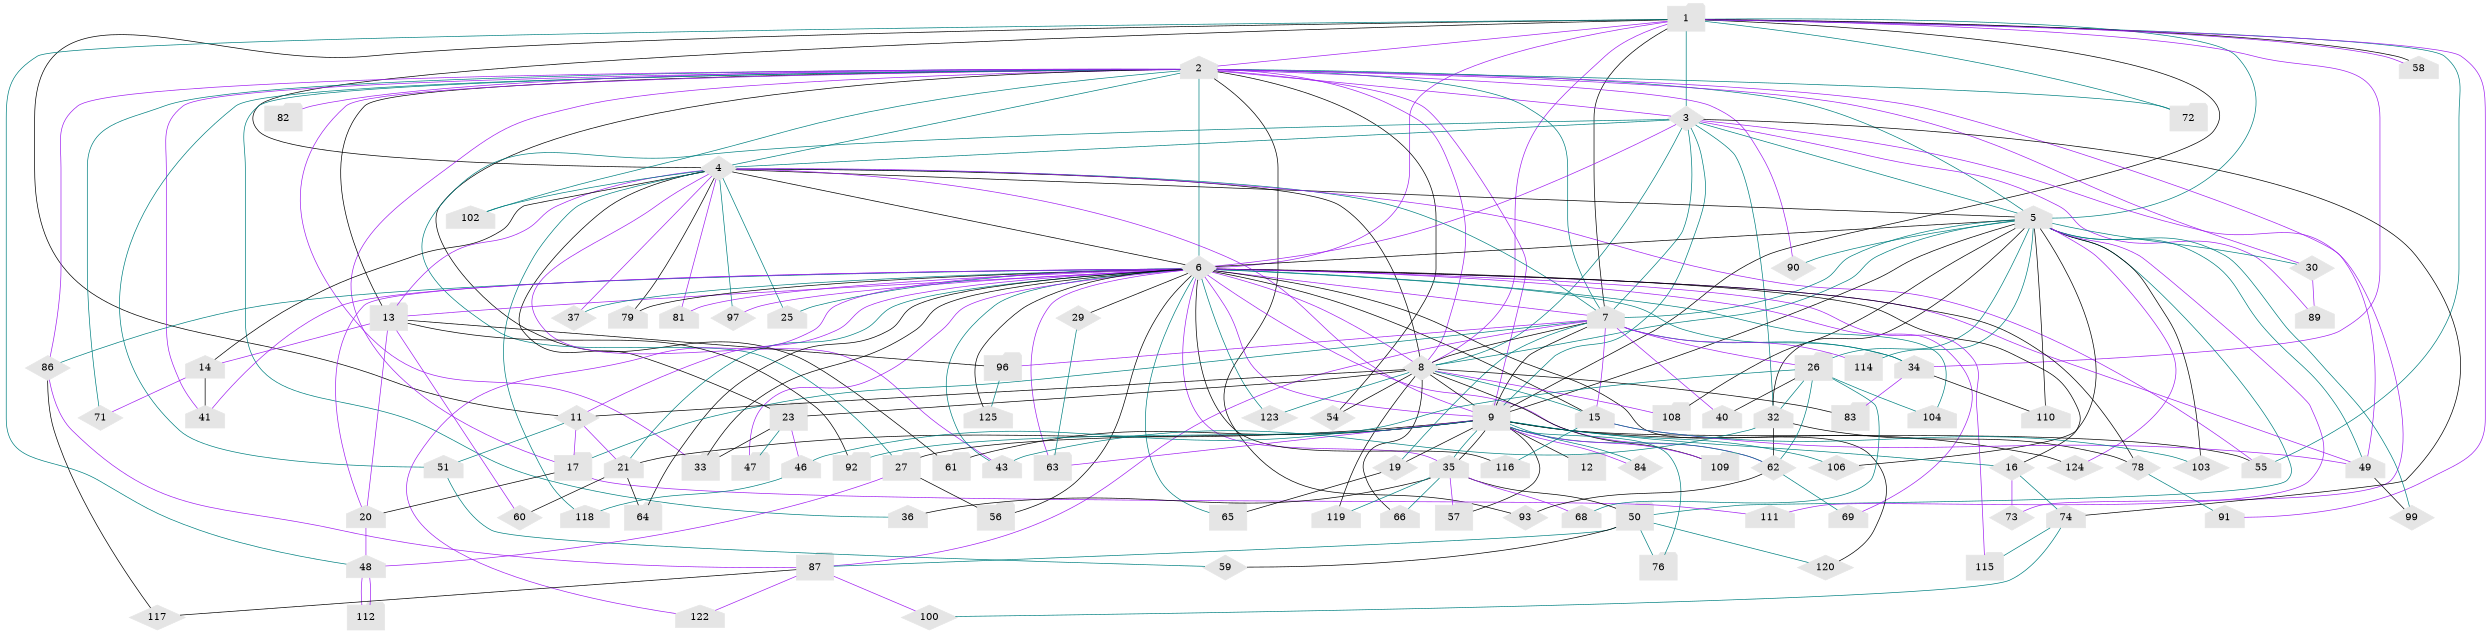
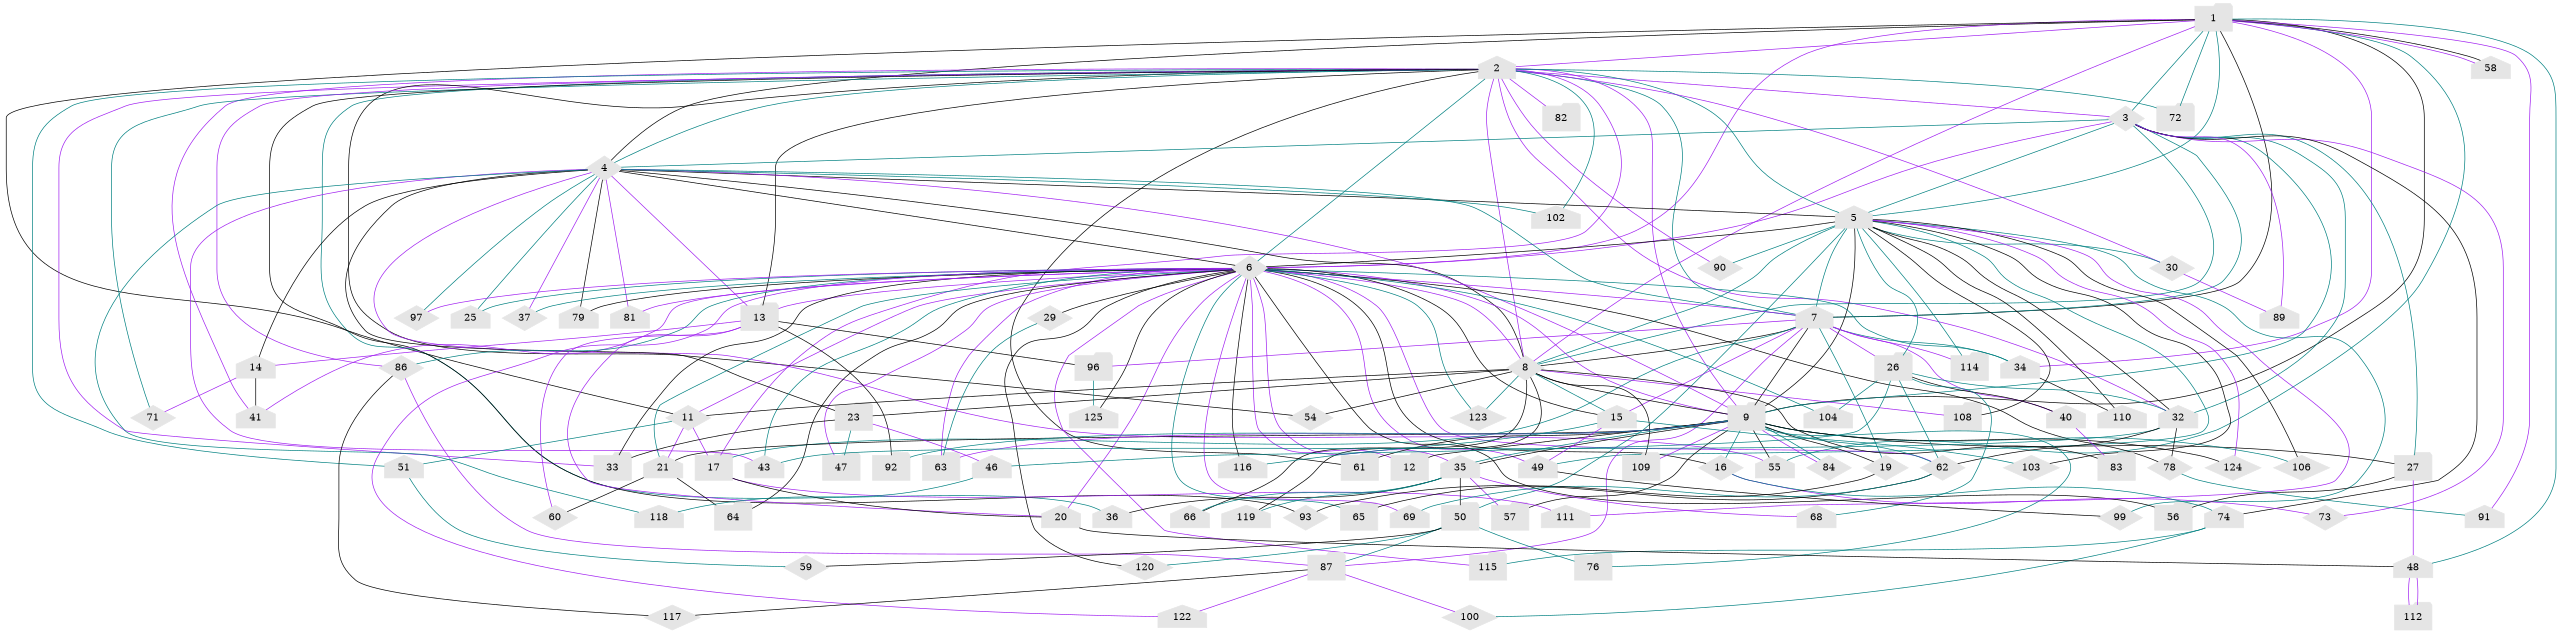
edge "2" -- "49": now "2" -- "32"
edge "34" -- "83": now "40" -- "83"
edge "6" -- "12": added
edge "20" -- "48": color purple -> black
